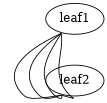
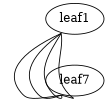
node "leaf2": label "leaf2" -> "leaf7"
